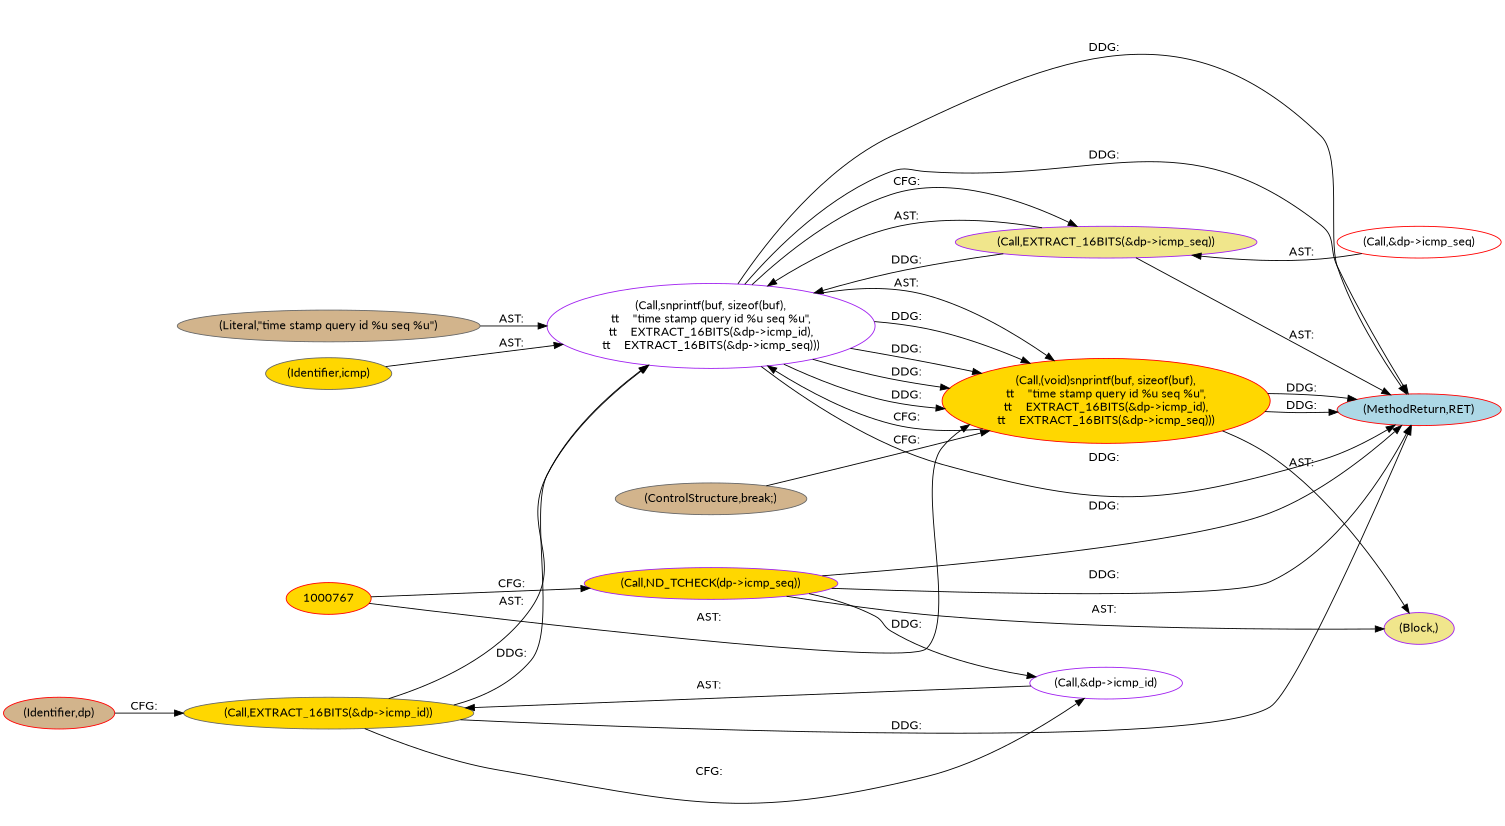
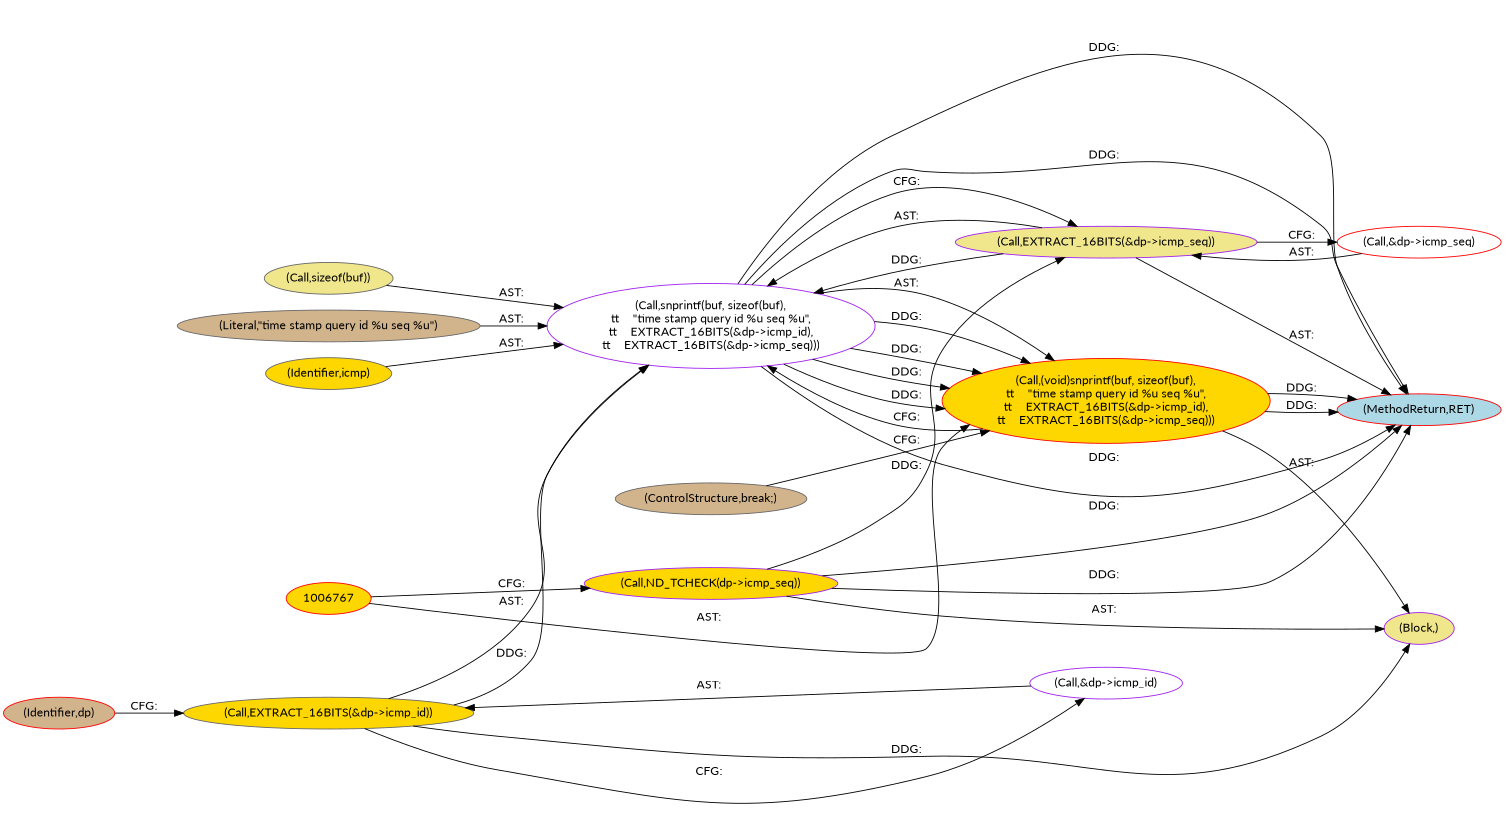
edge "(Call,EXTRACT_16BITS(&dp->icmp_seq))" -> "(Call,&dp->icmp_seq)": added, label "CFG:"
node "(Call,sizeof(buf))": added
node "1000767": label "1000767" -> "1006767"
edge "(Call,ND_TCHECK(dp->icmp_seq))" -> "(Call,&dp->icmp_id)": now "(Call,ND_TCHECK(dp->icmp_seq))" -> "(Call,EXTRACT_16BITS(&dp->icmp_seq))"
edge "(Call,EXTRACT_16BITS(&dp->icmp_id))" -> "(MethodReturn,RET)": now "(Call,EXTRACT_16BITS(&dp->icmp_id))" -> "(Block,)"
